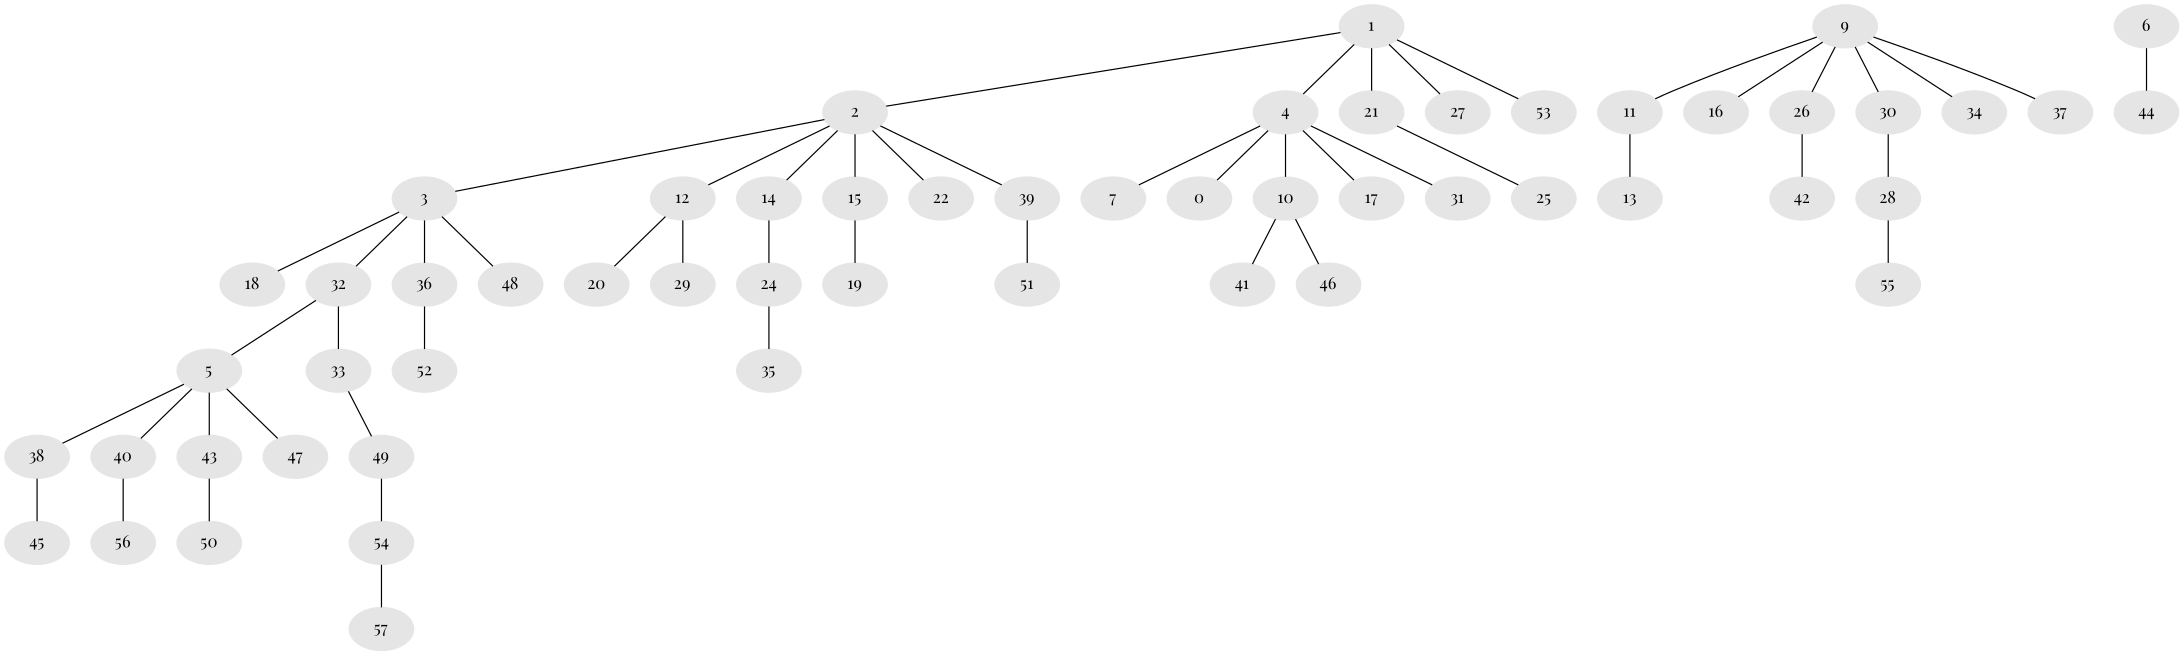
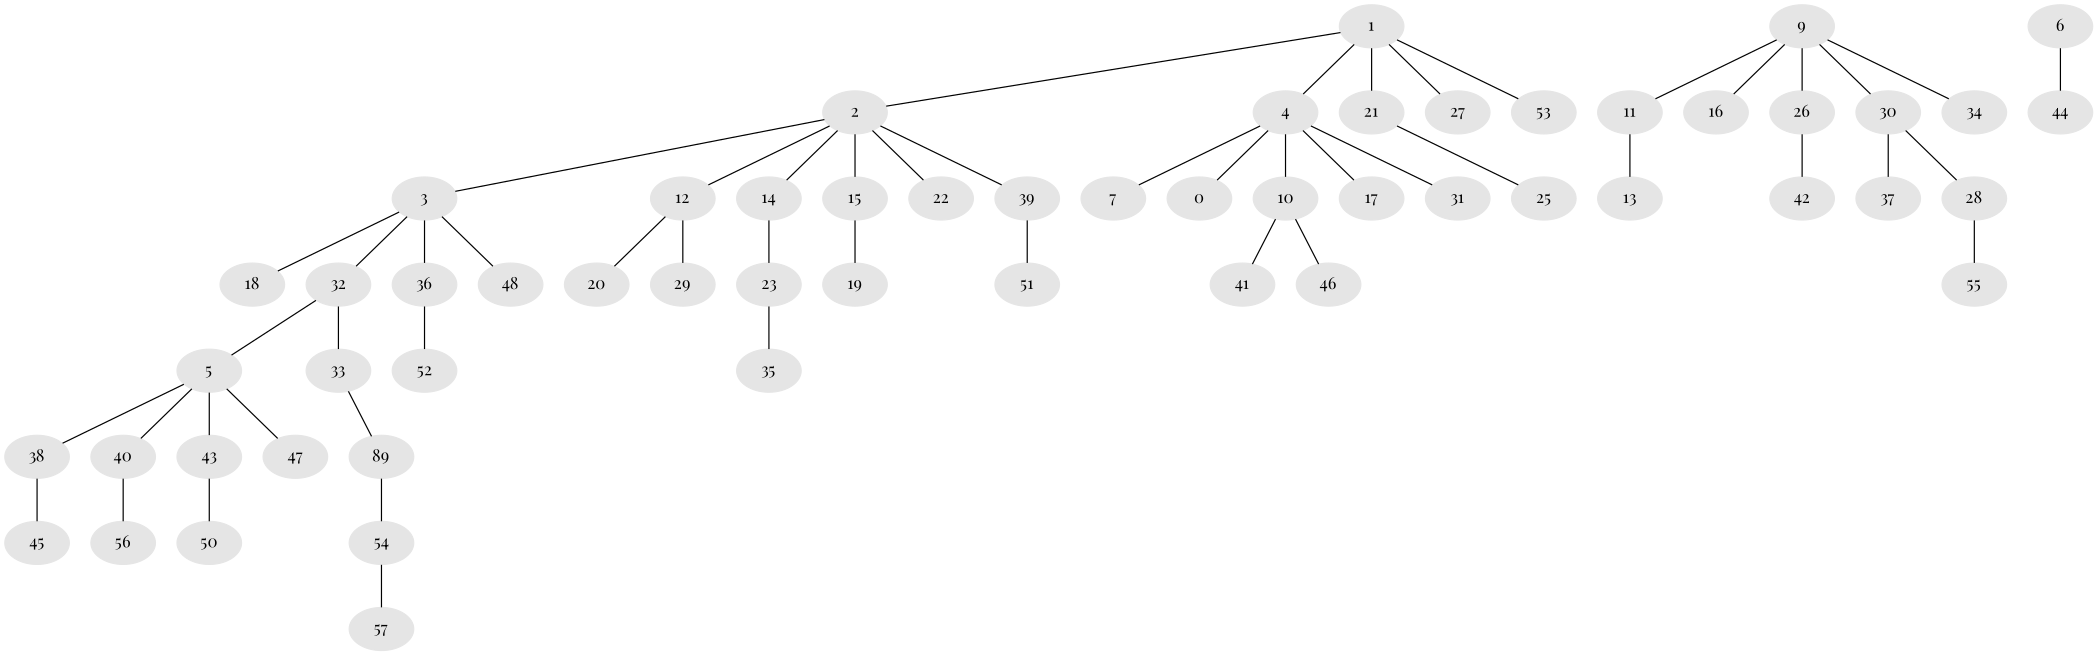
edge "9" -- "37": now "30" -- "37"
node "24": label "24" -> "23"
node "49": label "49" -> "89"
